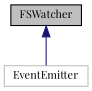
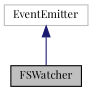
edge "EventEmitter" -> "FSWatcher": reversed
